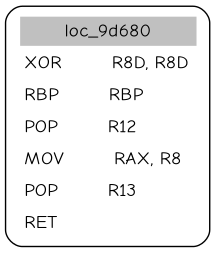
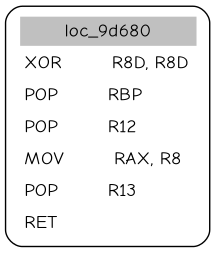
node "loc_9d680": text "RBP        RBP" -> "POP        RBP"
